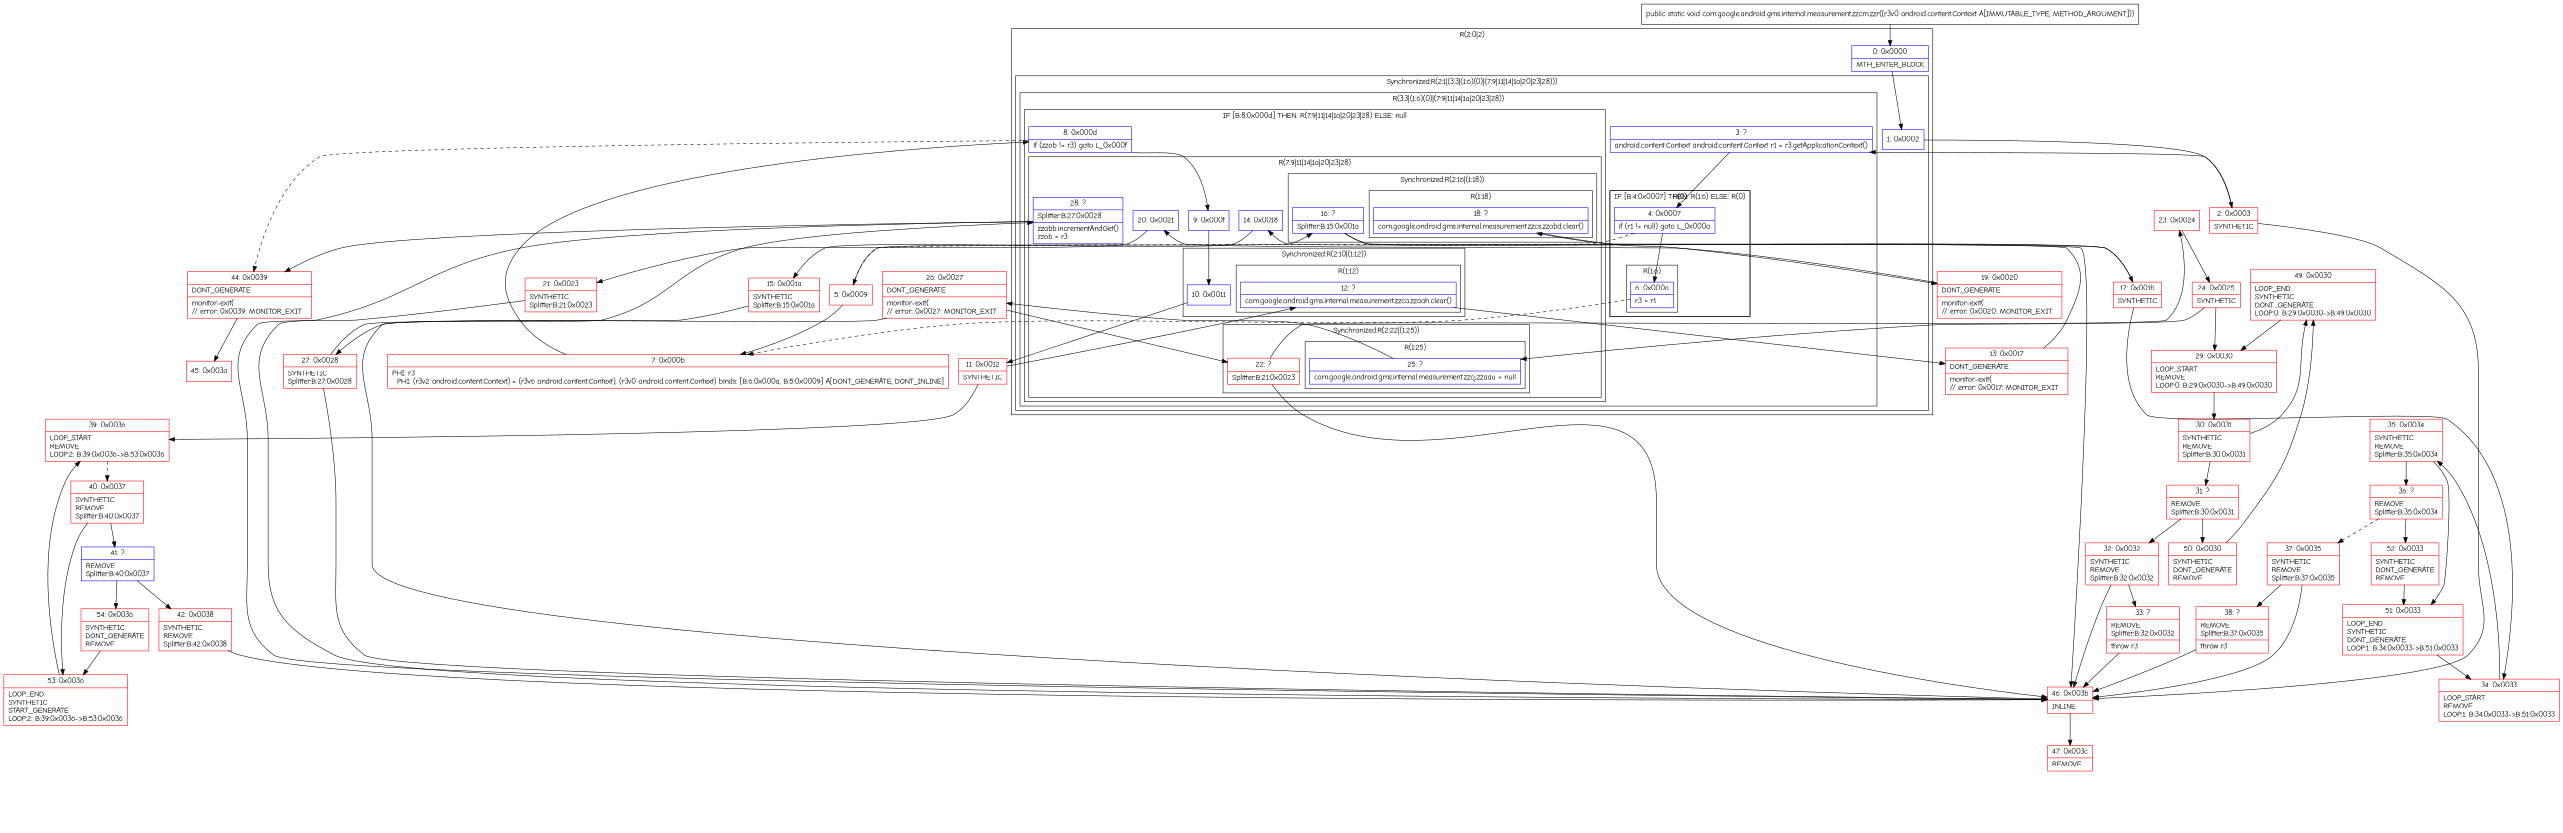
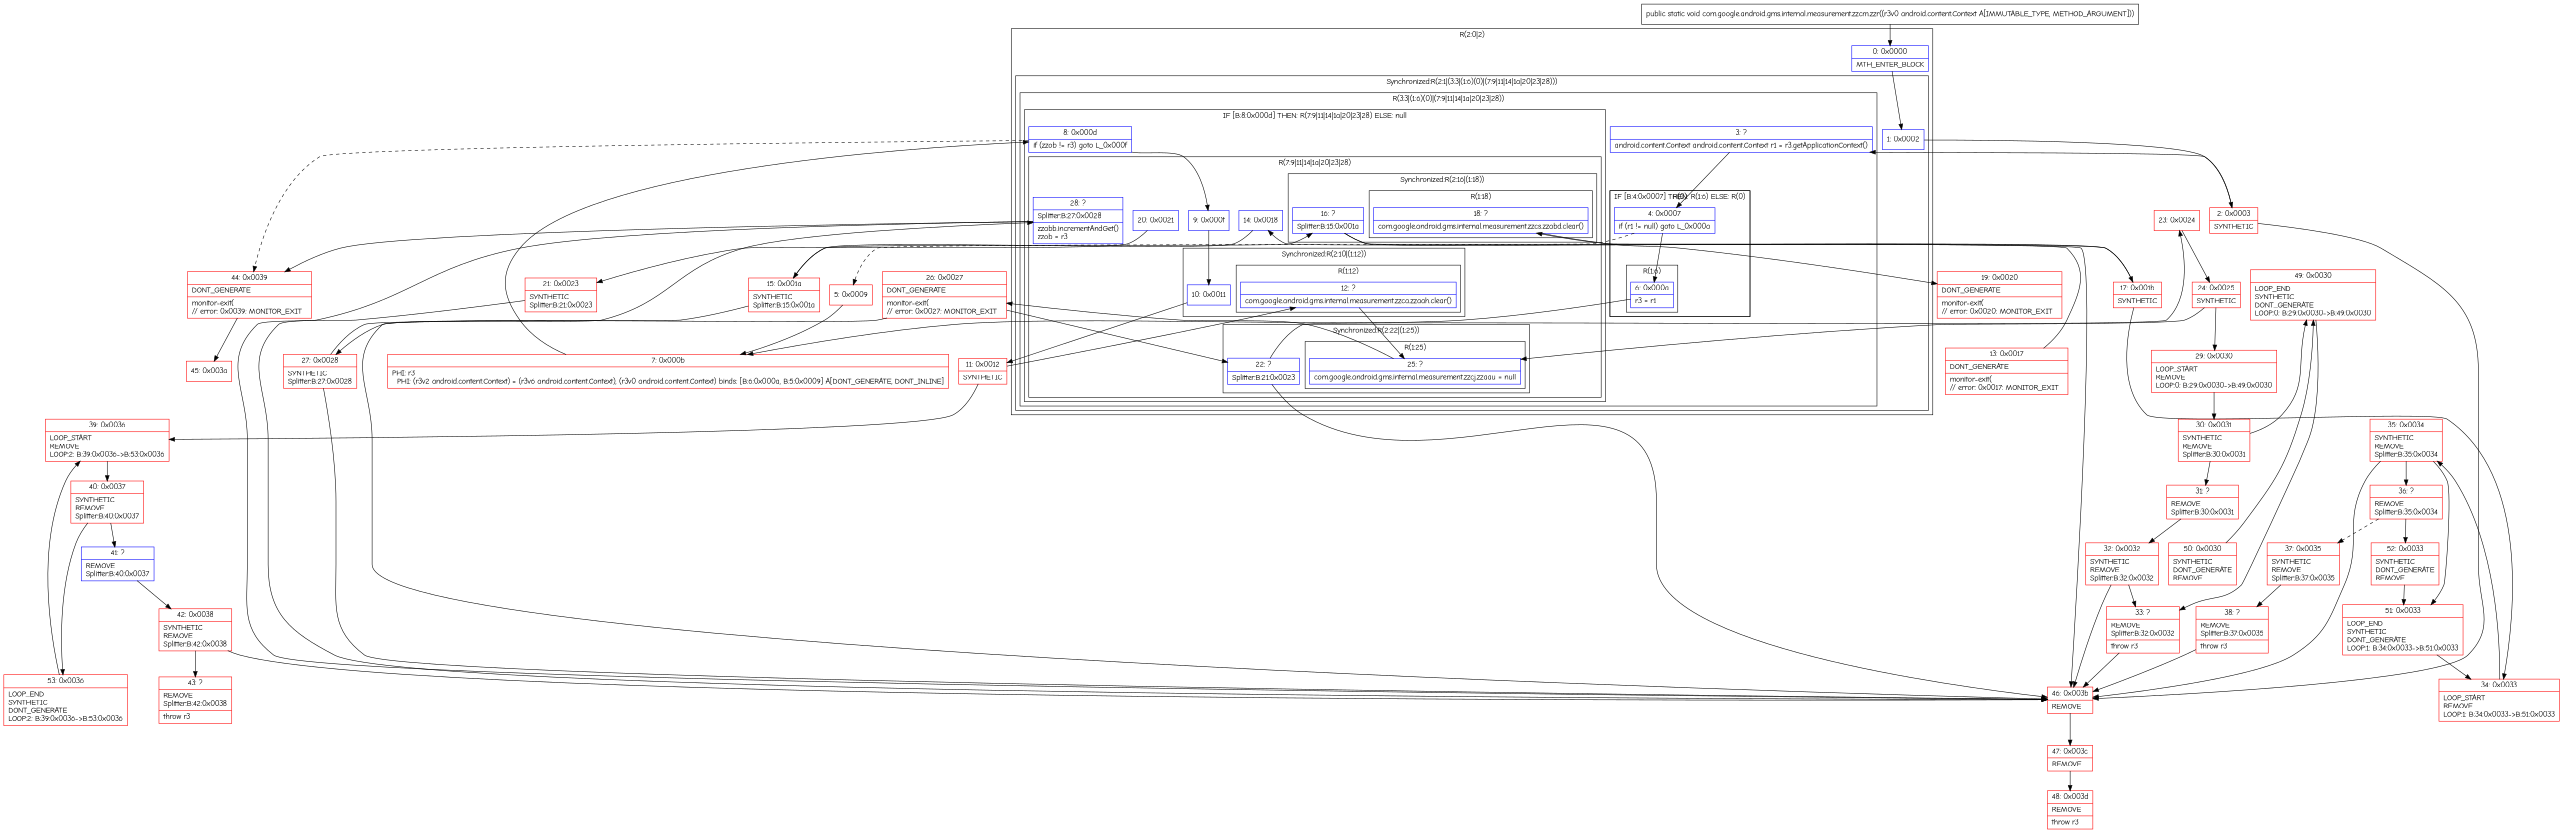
edge "5: 0x0009" -> "16: ?": now "15: 0x001a" -> "16: ?"
edge "19: 0x0020" -> "20: 0x0021": removed
edge "6: 0x000a" -> "7: 0x000b": style dashed -> solid
edge "49: 0x0030" -> "29: 0x0030": now "49: 0x0030" -> "33: ?"
edge "12: ?" -> "13: 0x0017": now "12: ?" -> "25: ?"
node "22: ?": color red -> blue
edge "39: 0x0036" -> "40: 0x0037": style dashed -> solid
edge "31: ?" -> "50: 0x0030": removed
node "54: 0x0036": removed
edge "37: 0x0035" -> "46: 0x003b": now "35: 0x0034" -> "46: 0x003b"
node "43: ?": added
node "46: 0x003b": text "INLINE" -> "REMOVE"
node "53: 0x0036": text "START_GENERATE" -> "DONT_GENERATE"
node "48: 0x003d": added
